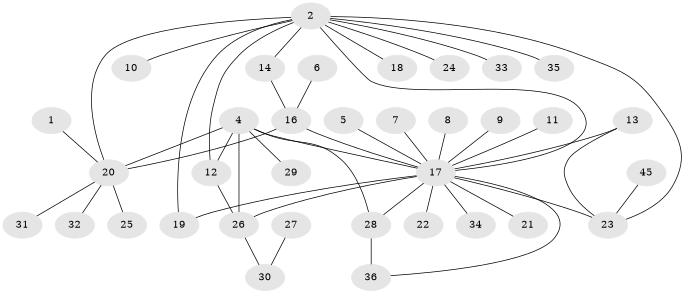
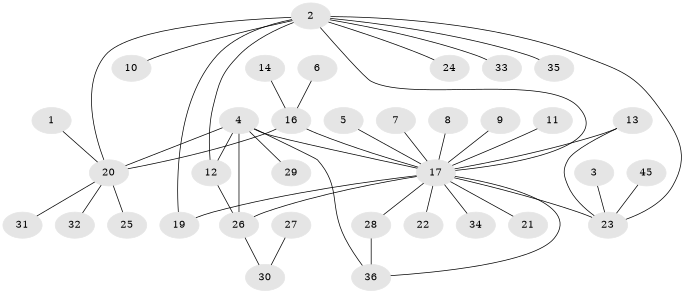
edge "2" -- "14": removed
node "18": removed
edge "4" -- "28": now "4" -- "36"
node "3": added
